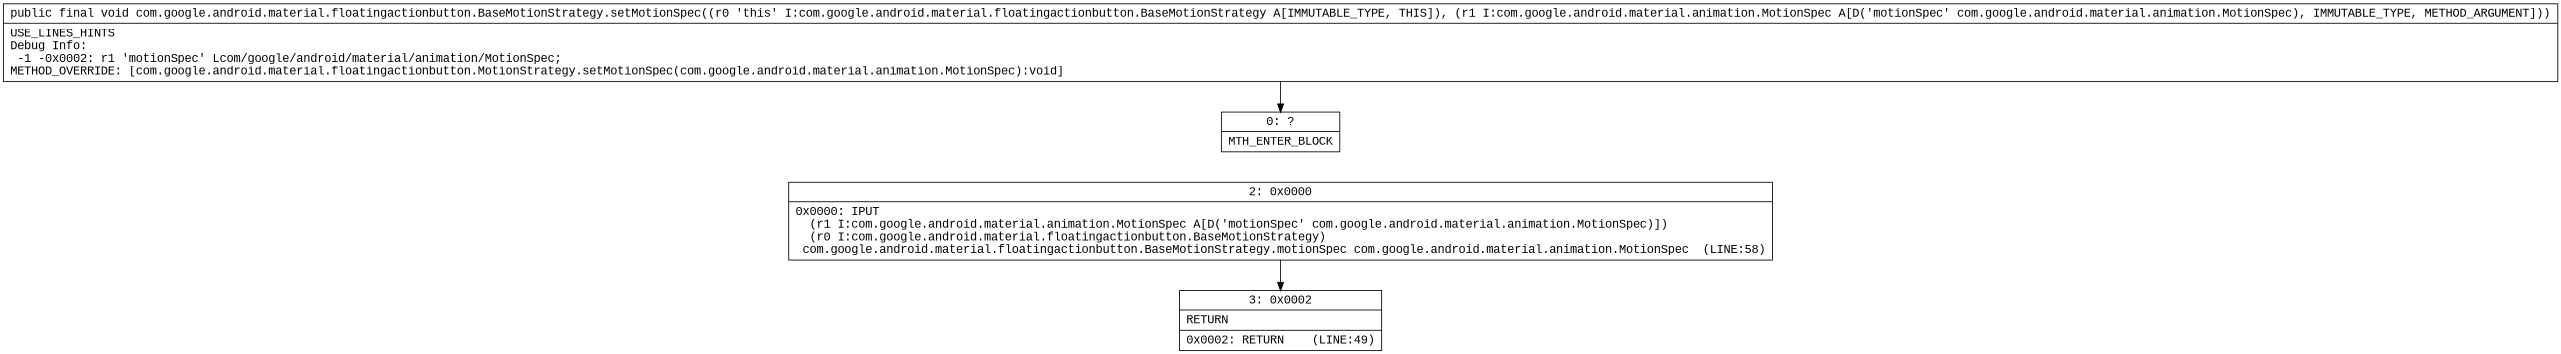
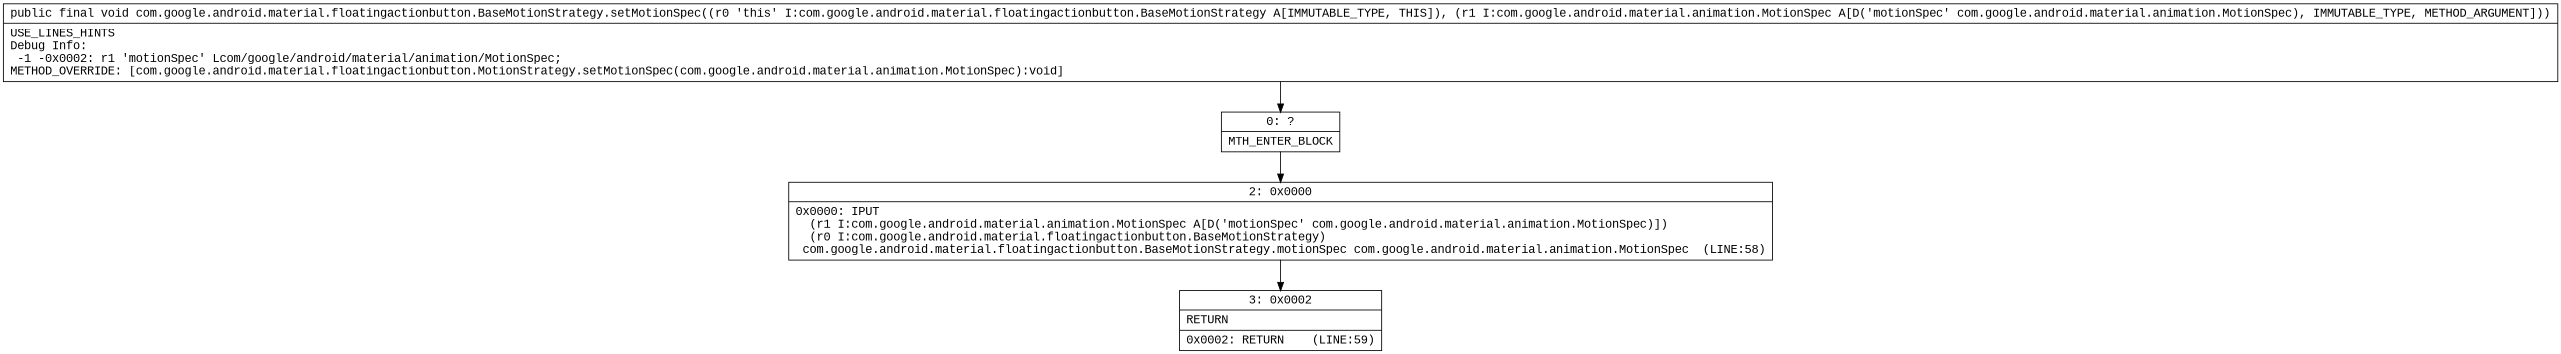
edge "0: ?" -> "2: 0x0000": added
node "3: 0x0002": text "0x0002: RETURN    (LINE:49)" -> "0x0002: RETURN    (LINE:59)"
